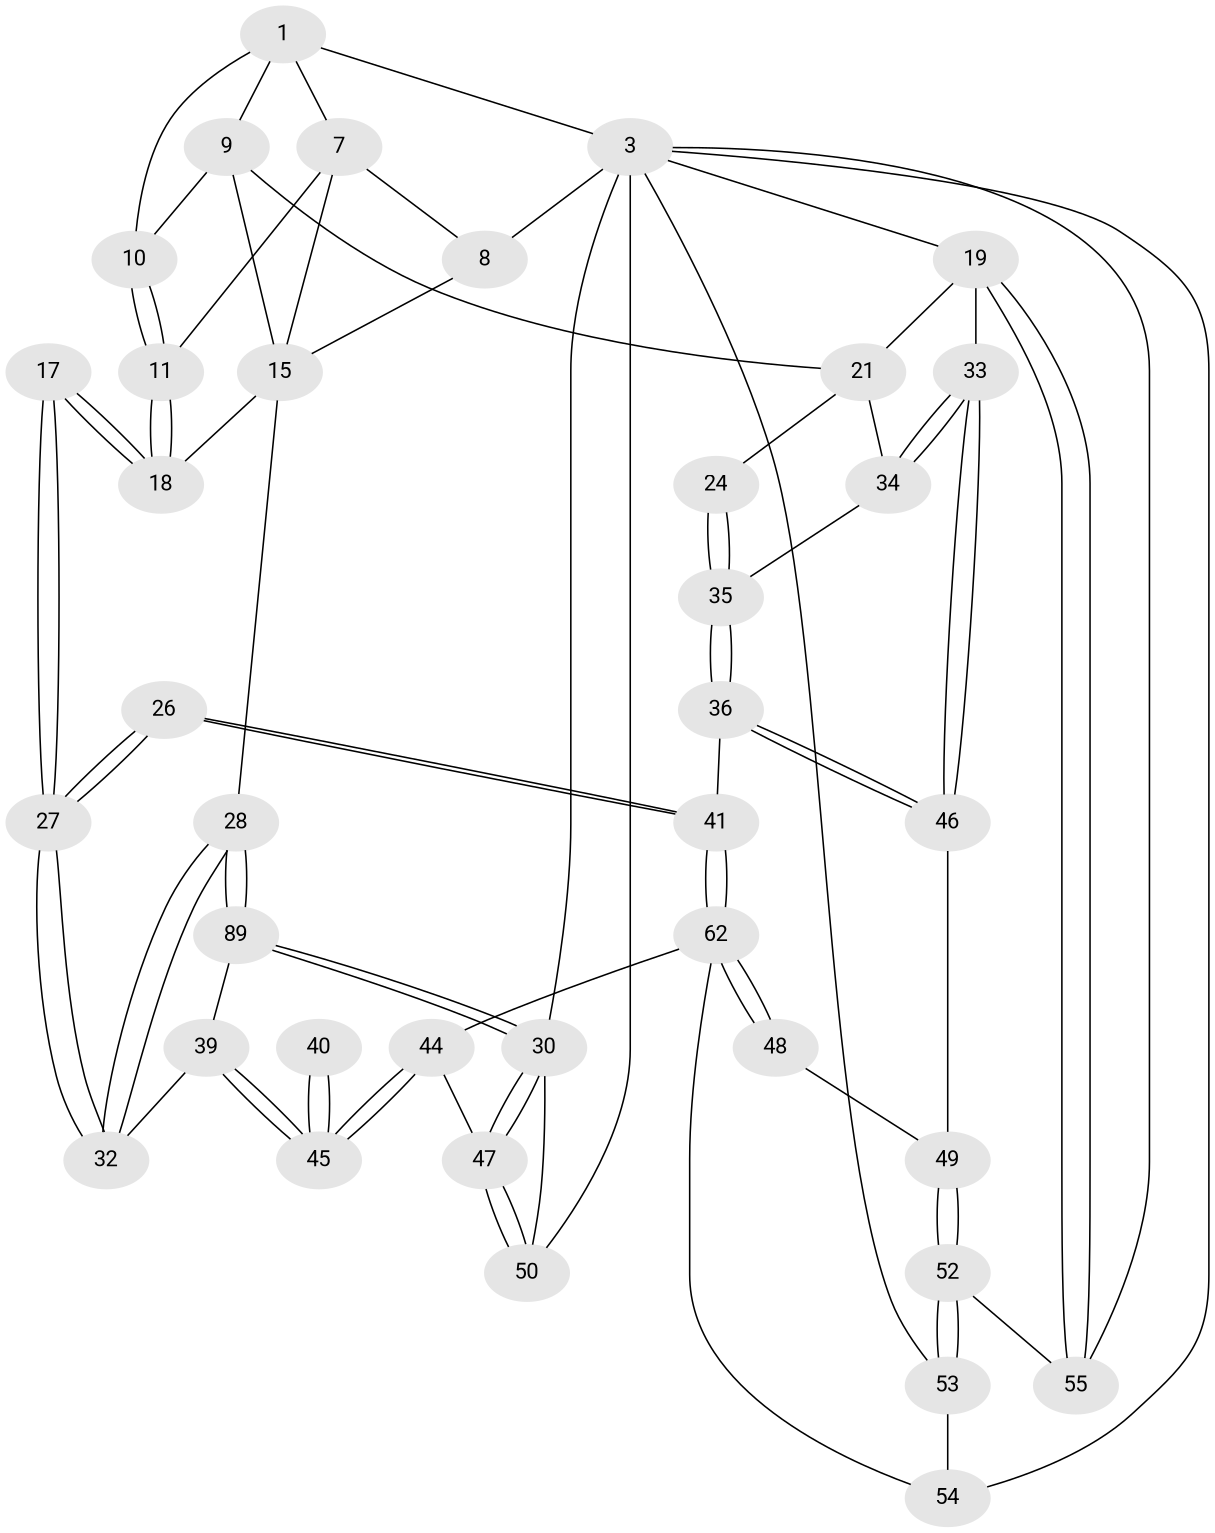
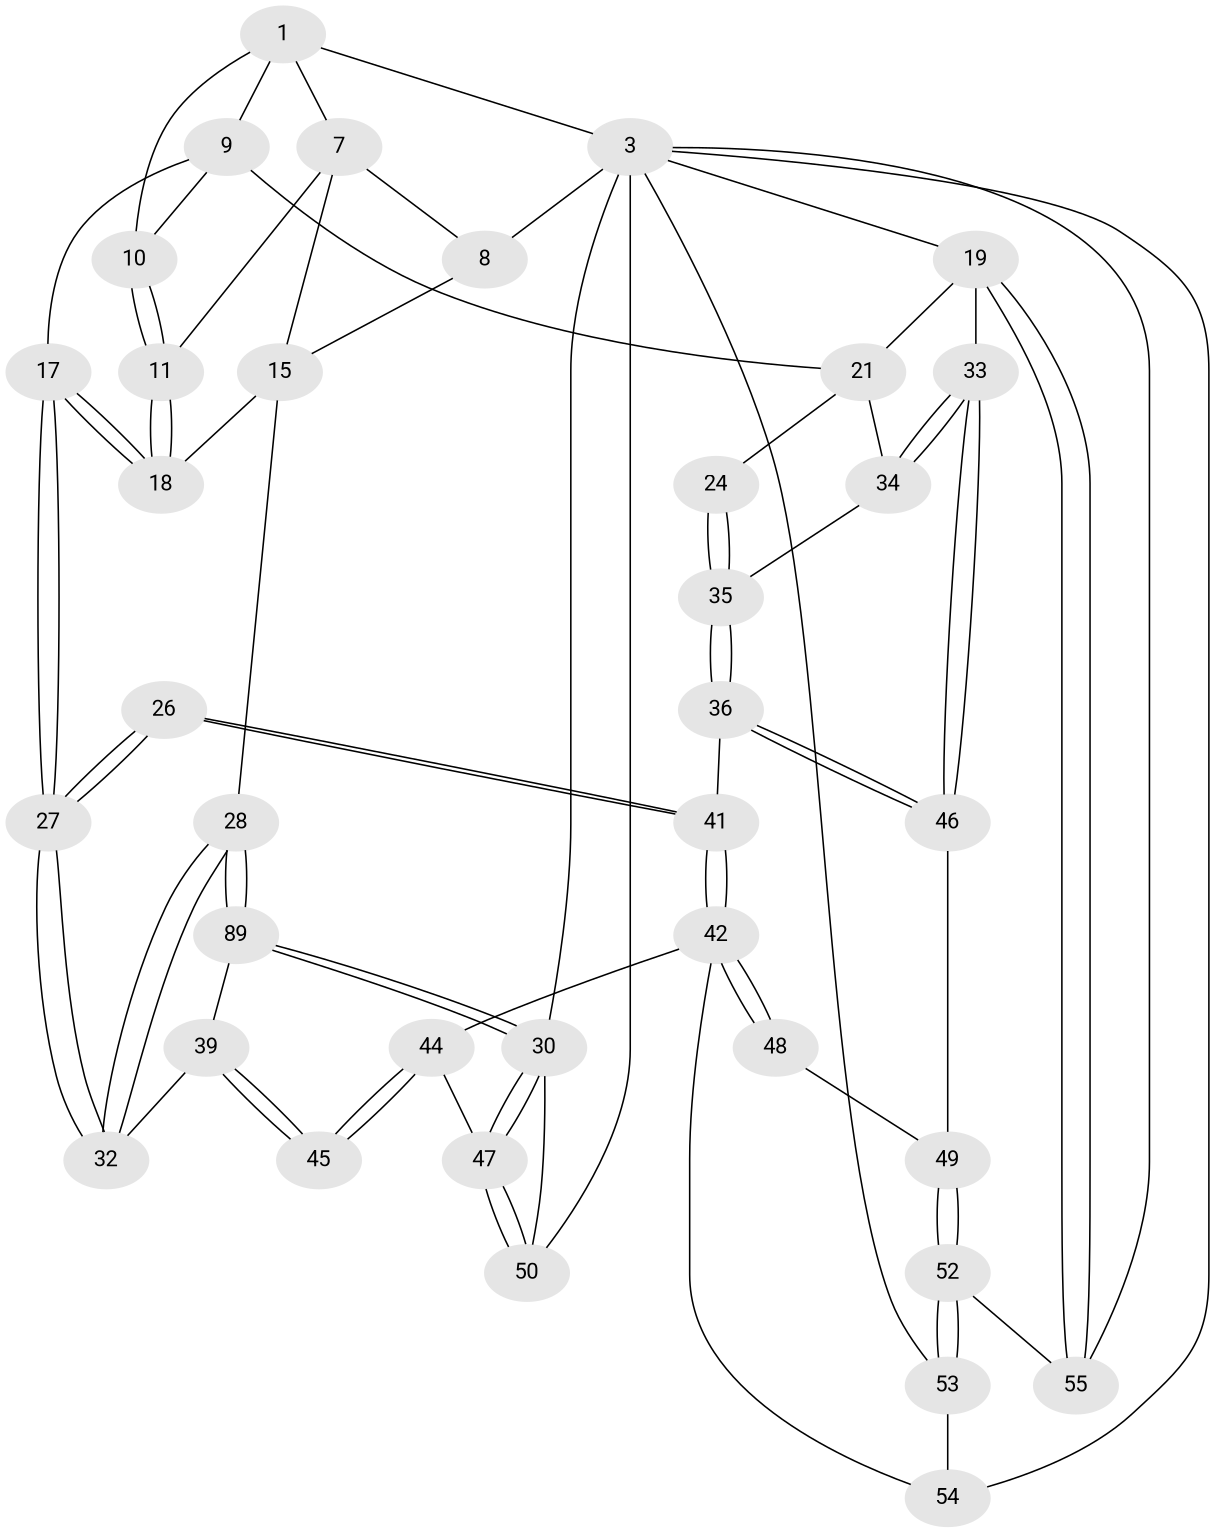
edge "9" -- "15": now "9" -- "17"
node "62": label "62" -> "42"
node "40": removed
